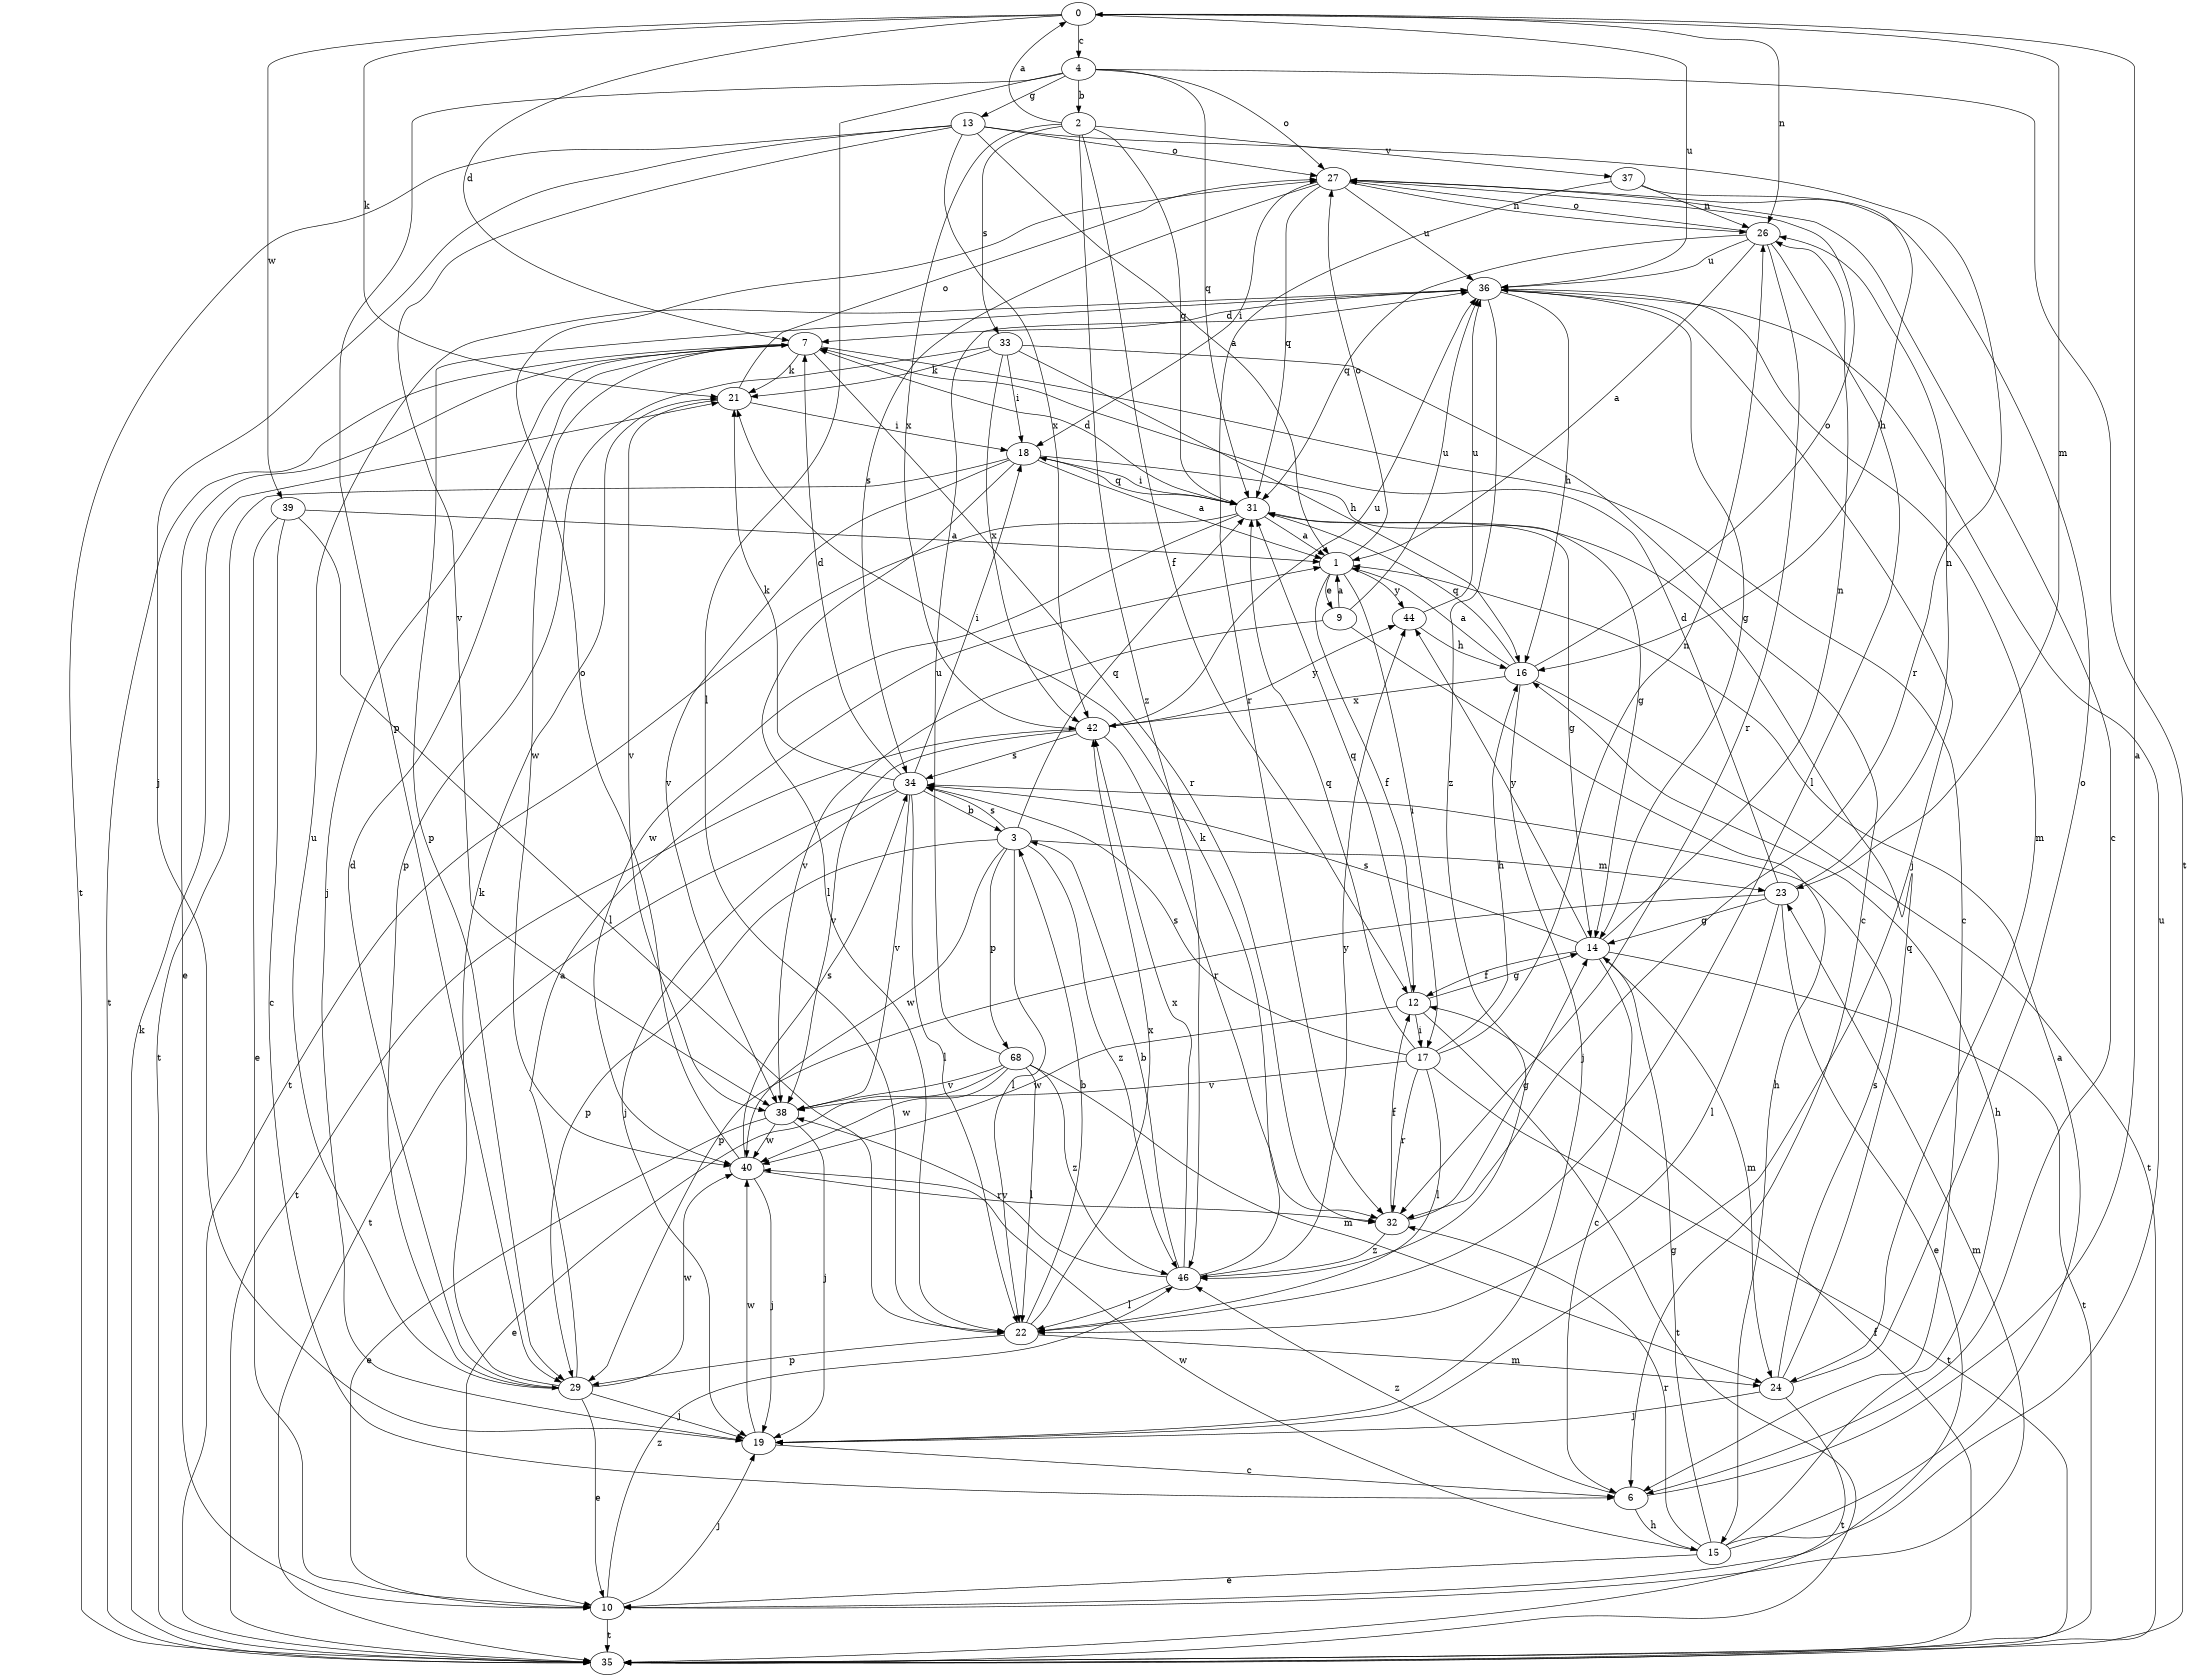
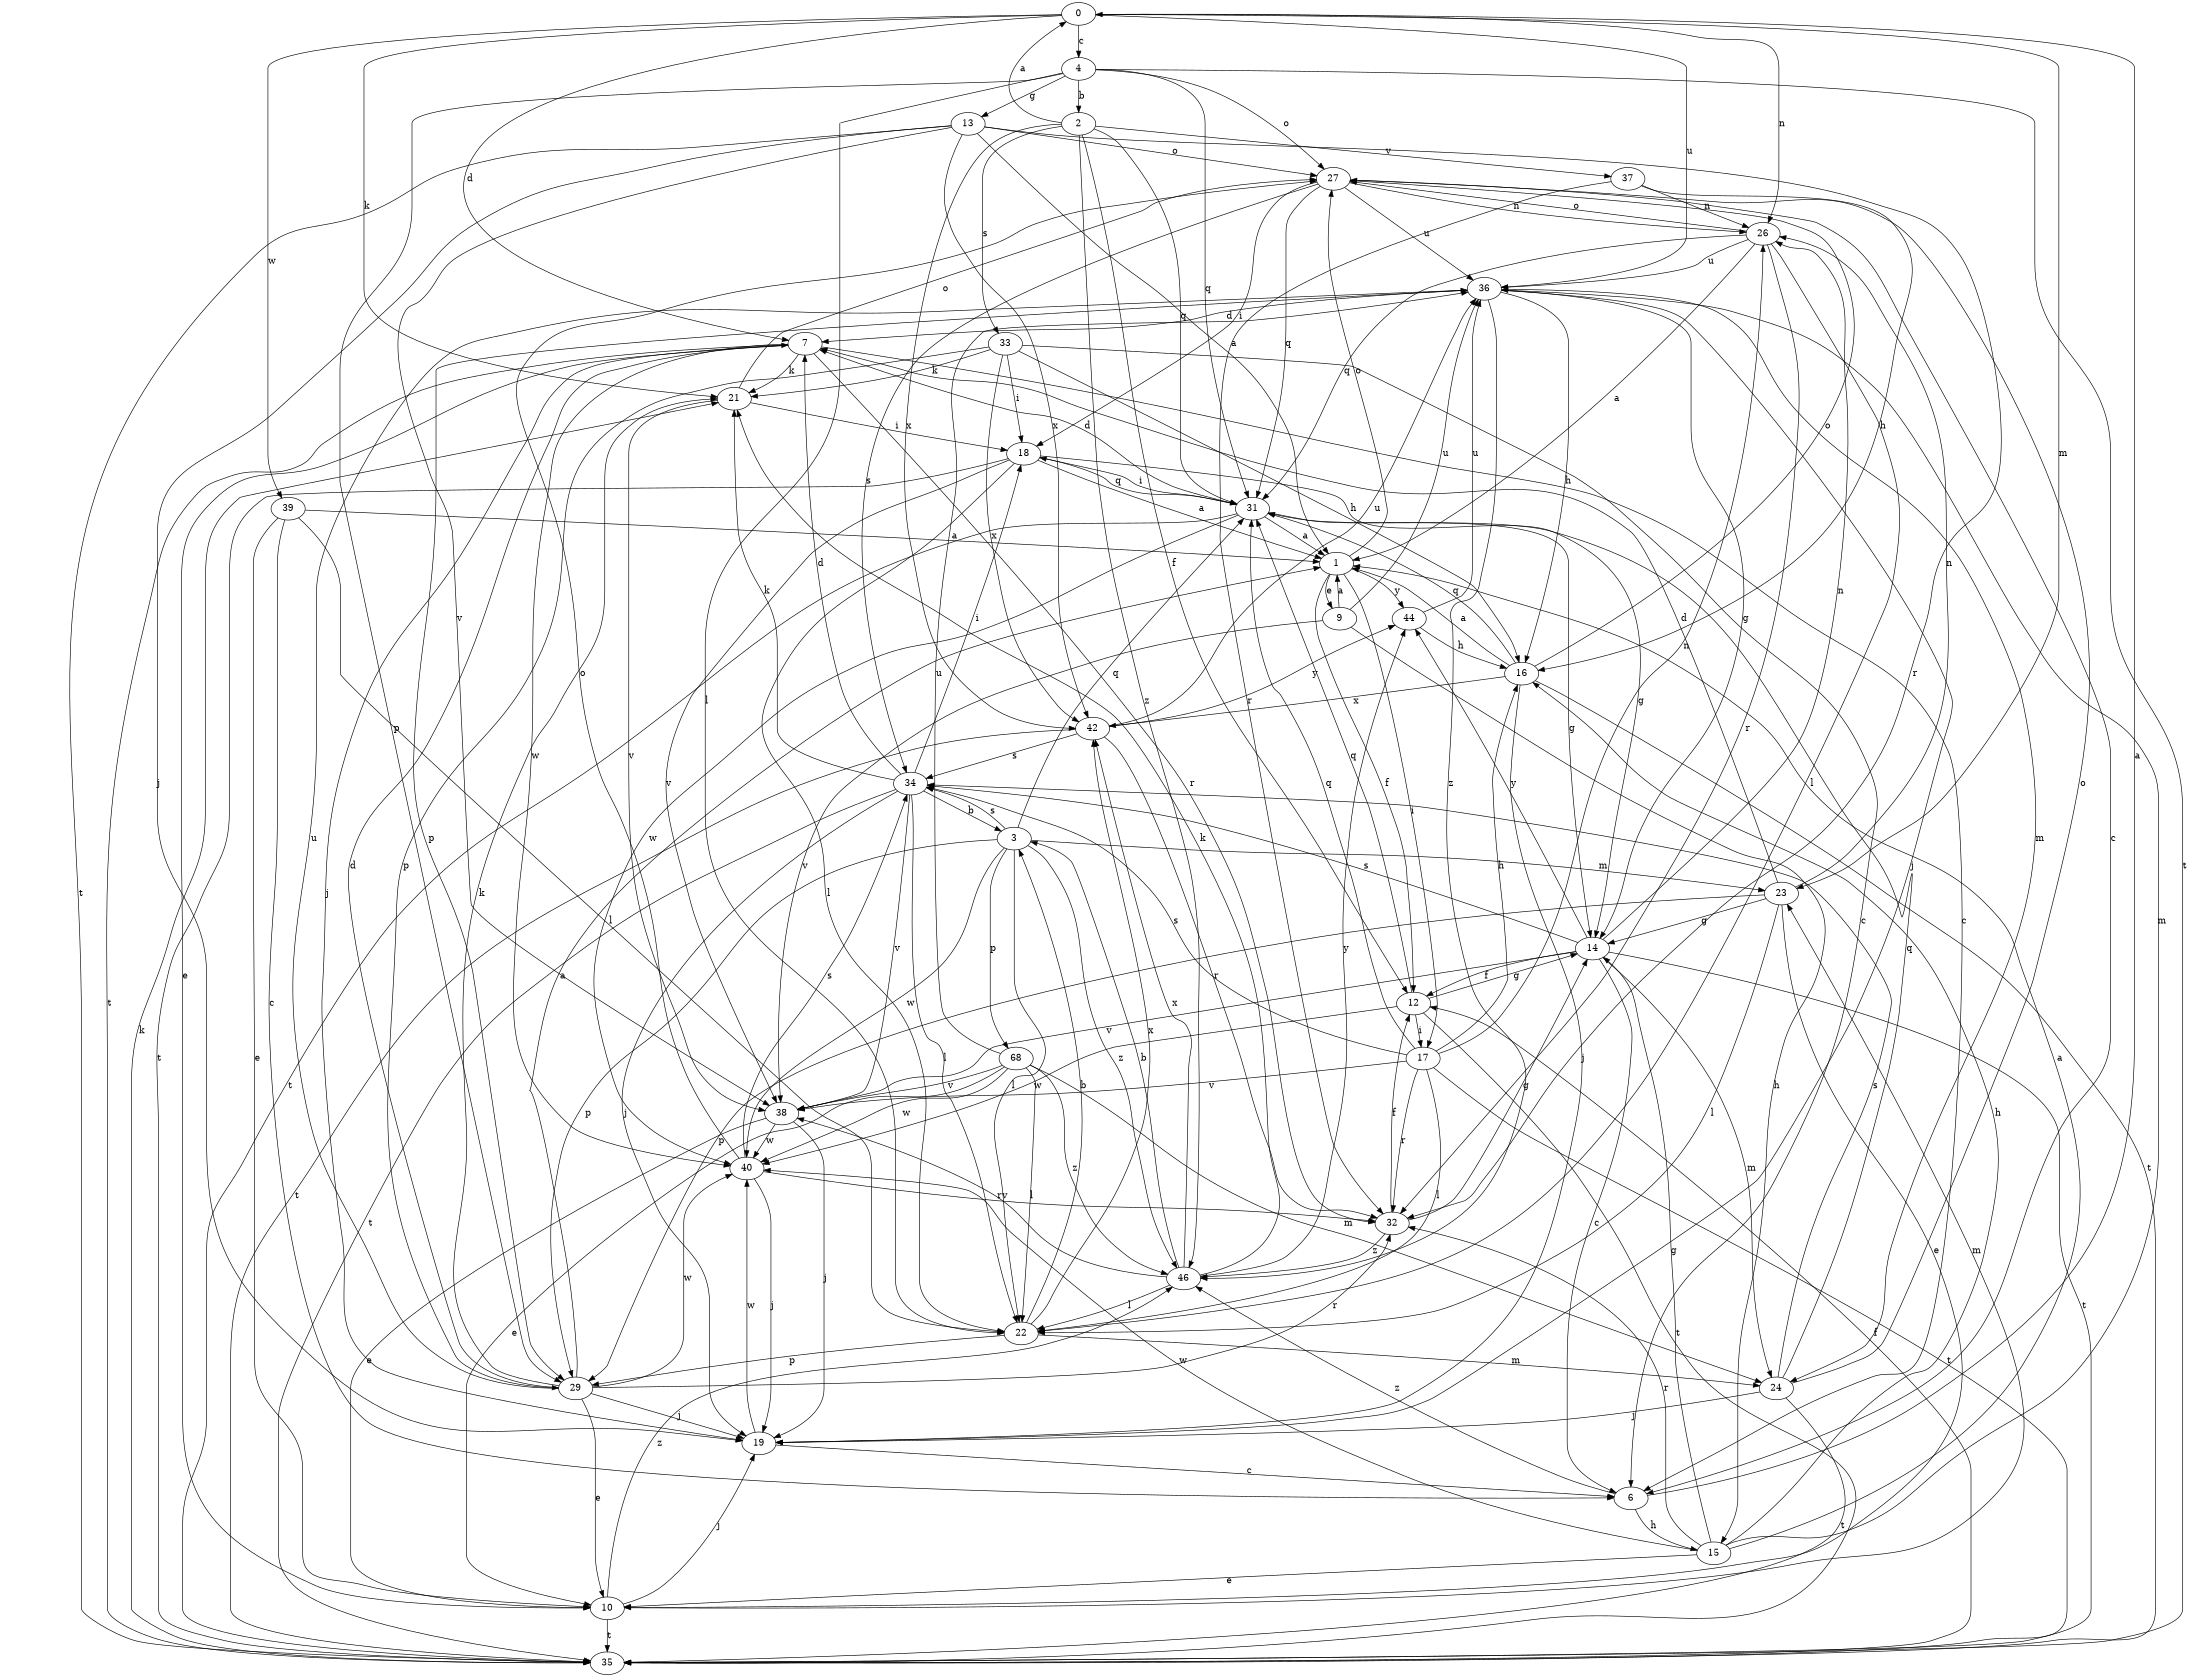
edge "42" -> "38": now "14" -> "38"
edge "15" -> "36": label "u" -> "m"
edge "29" -> "32": added, label "r"
